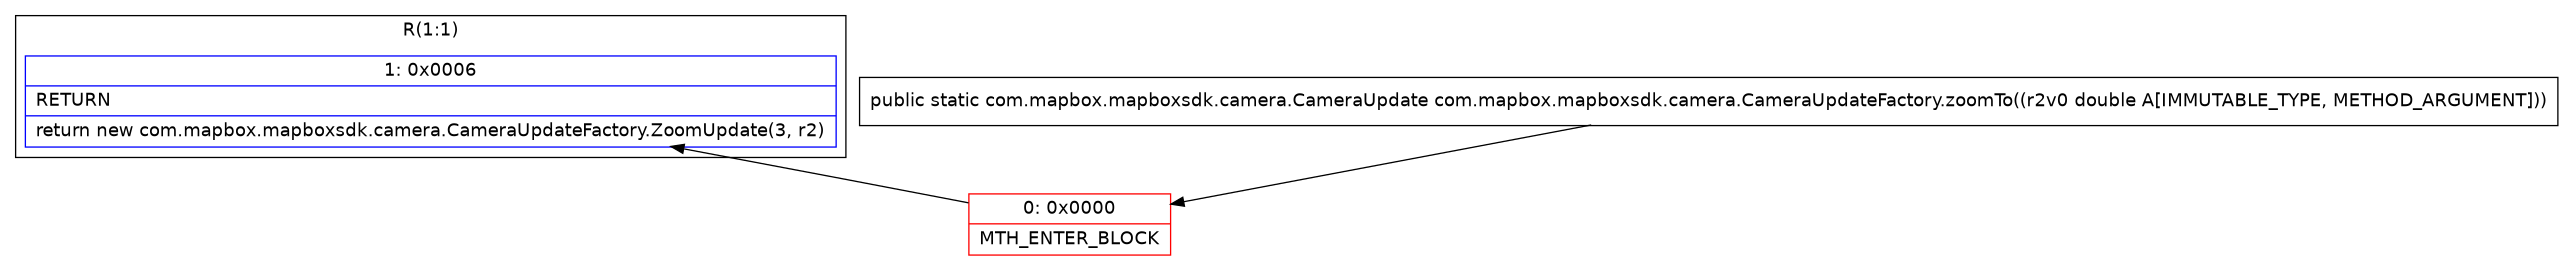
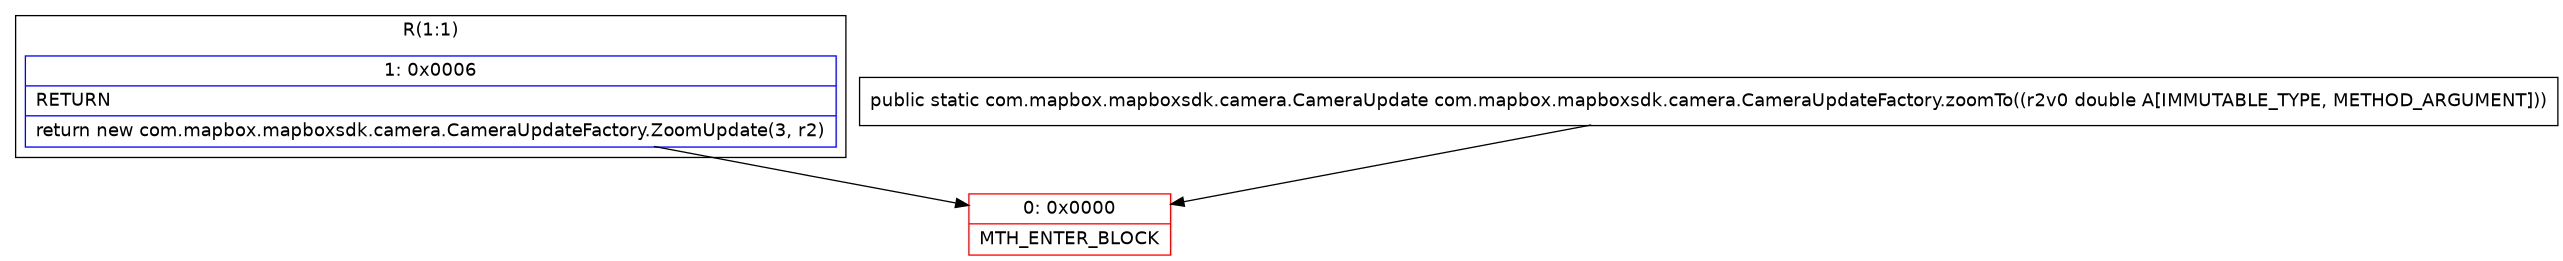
edge "0: 0x0000" -> "1: 0x0006": reversed
